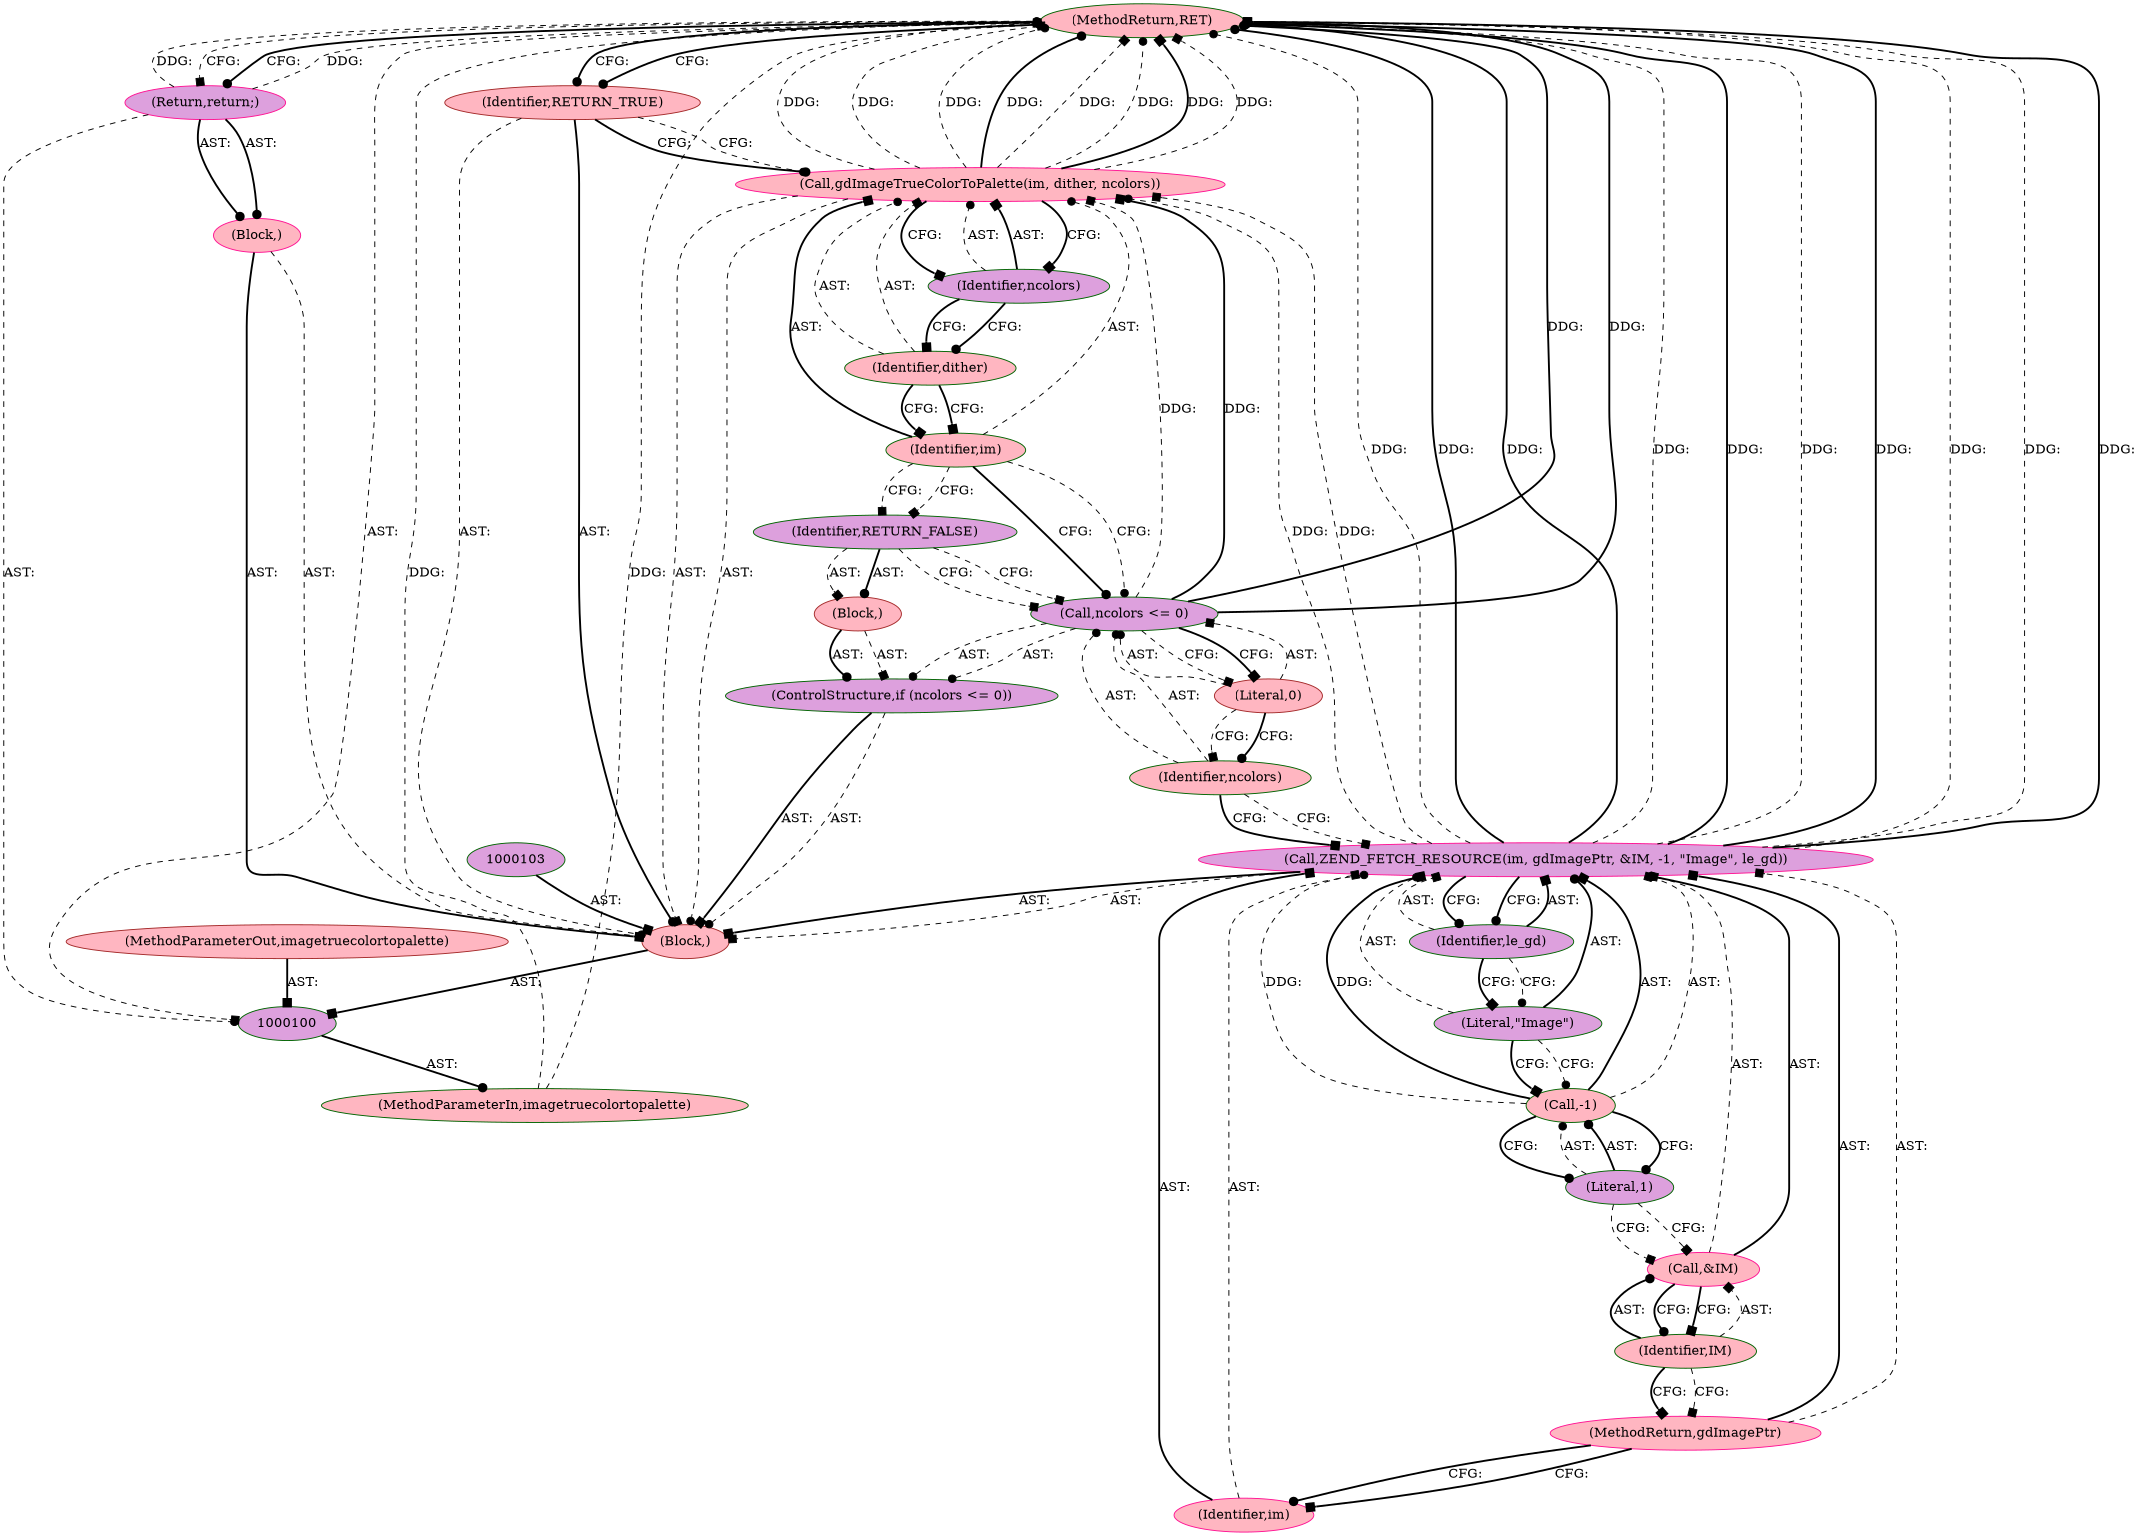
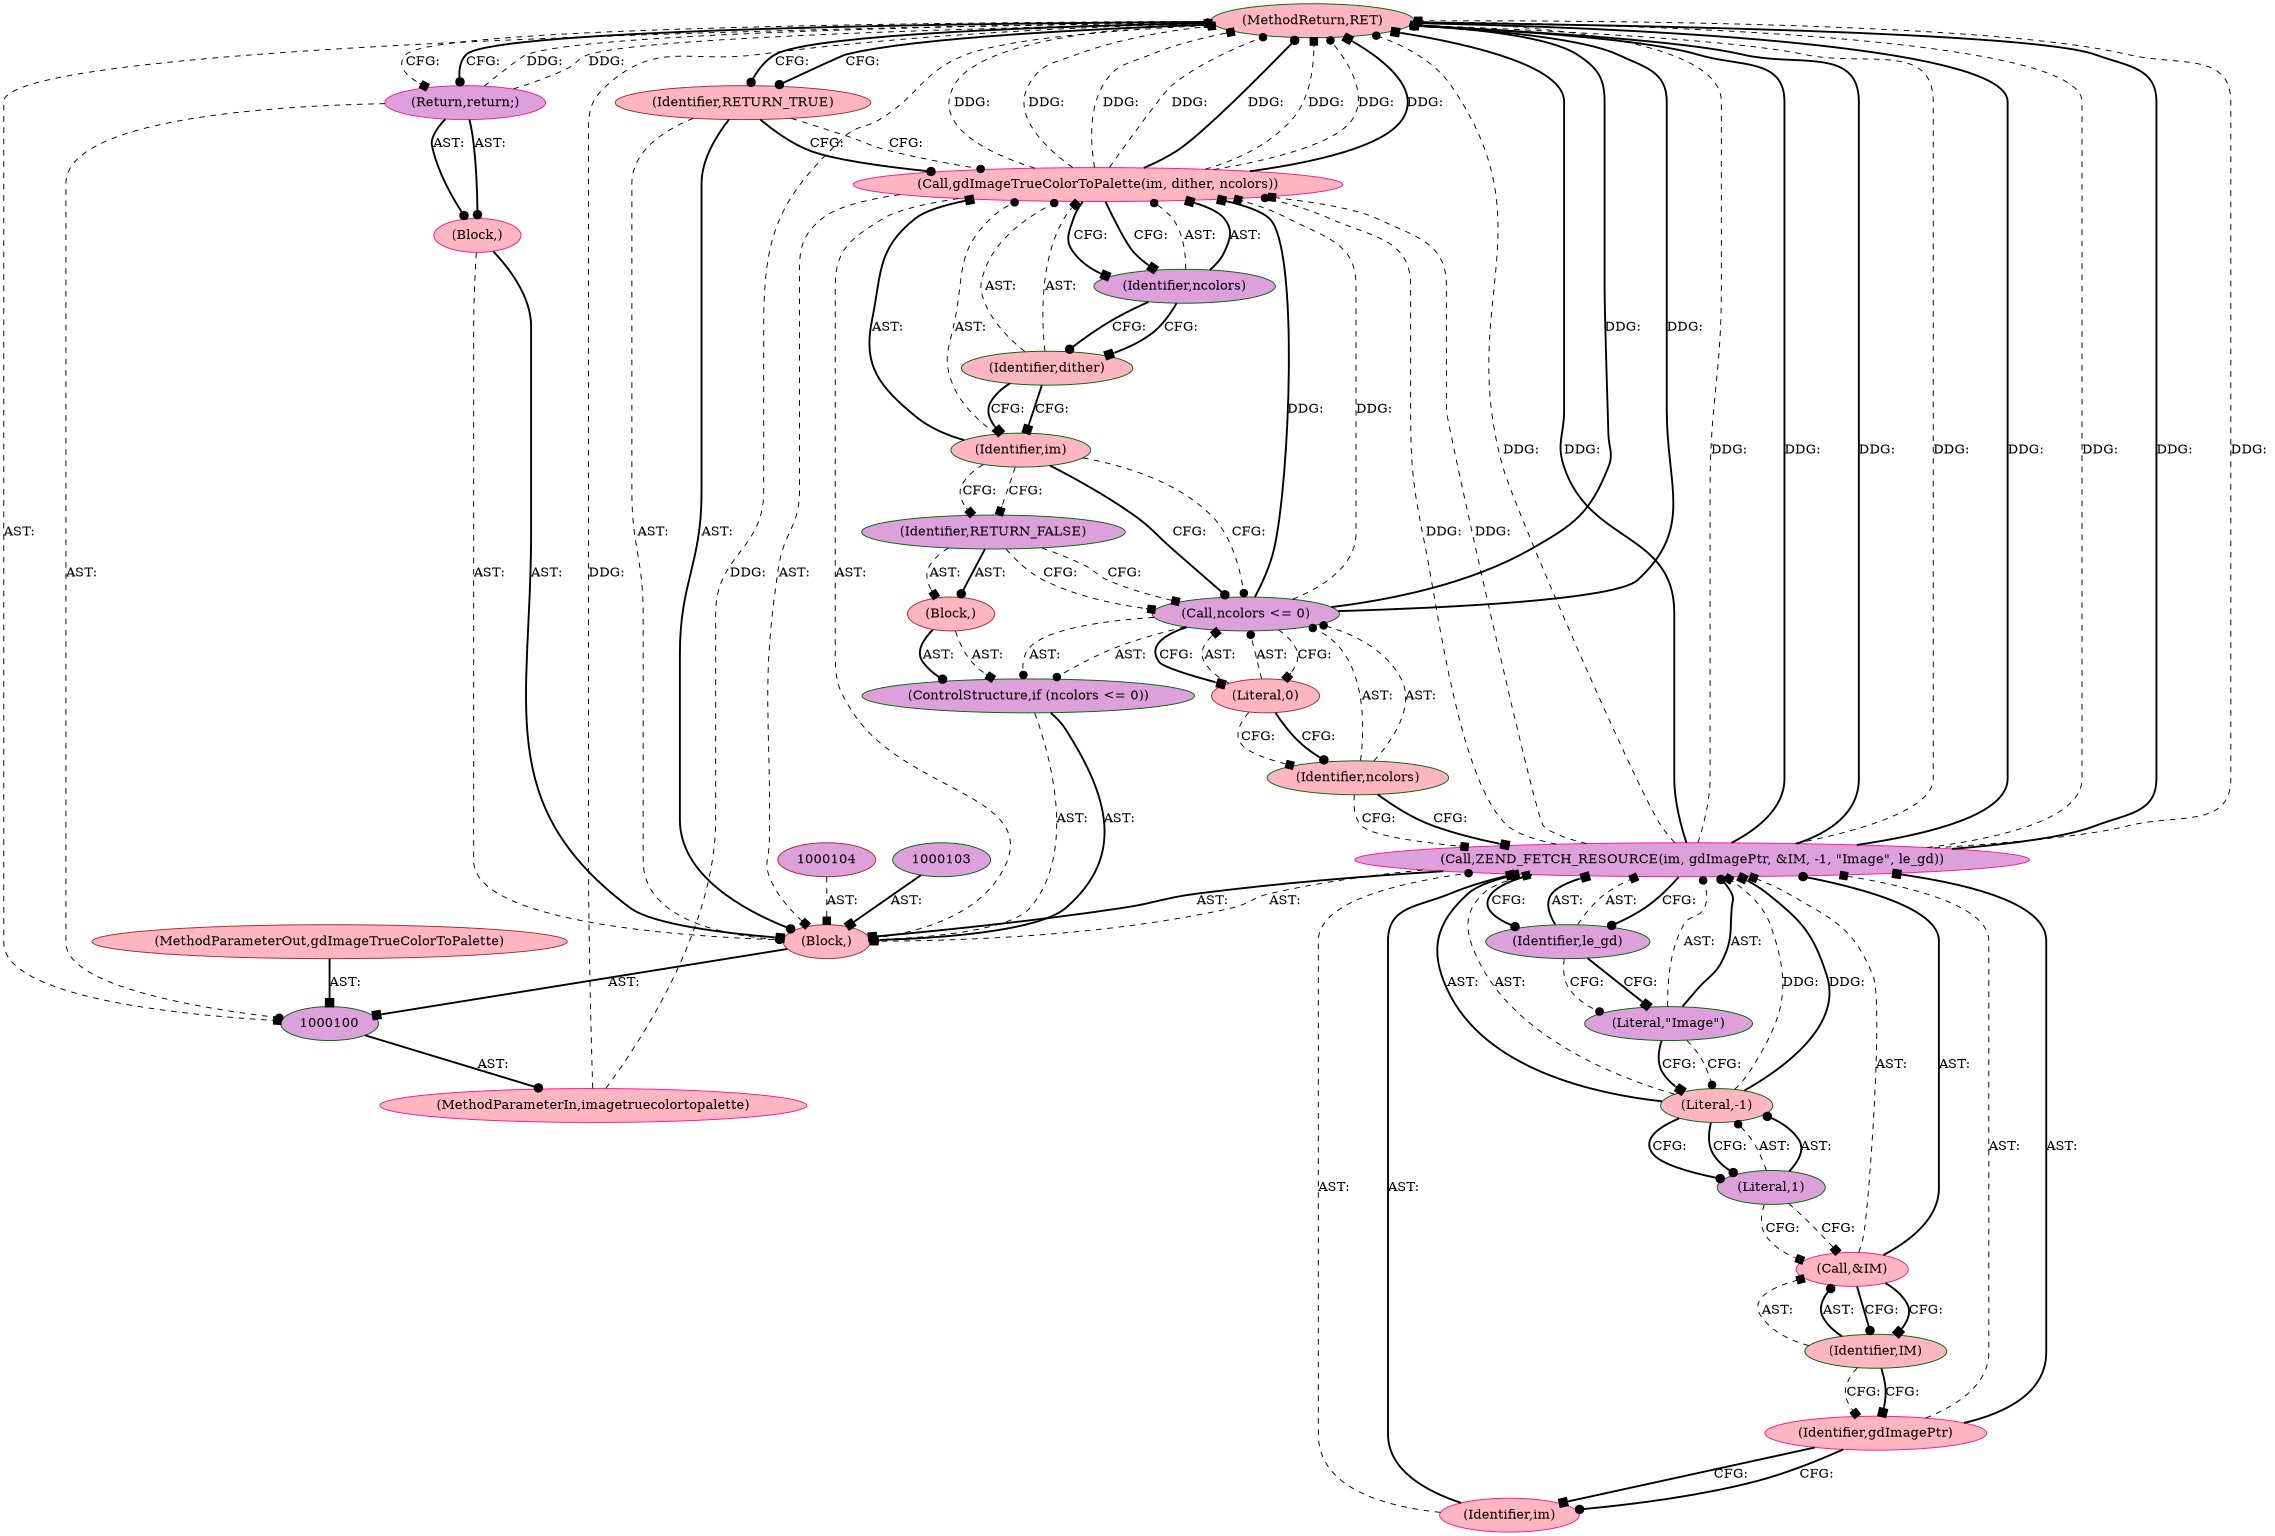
node "1000104": added
node "(MethodParameterOut,imagetruecolortopalette)": label "(MethodParameterOut,imagetruecolortopalette)" -> "(MethodParameterOut,gdImageTrueColorToPalette)"
node "(MethodParameterIn,imagetruecolortopalette)": color darkgreen -> deeppink
node "(Call,-1)": label "(Call,-1)" -> "(Literal,-1)"
node "(MethodReturn,gdImagePtr)": label "(MethodReturn,gdImagePtr)" -> "(Identifier,gdImagePtr)"
